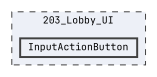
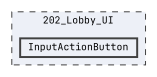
cluster "203_Lobby_UI": label "203_Lobby_UI" -> "202_Lobby_UI"
